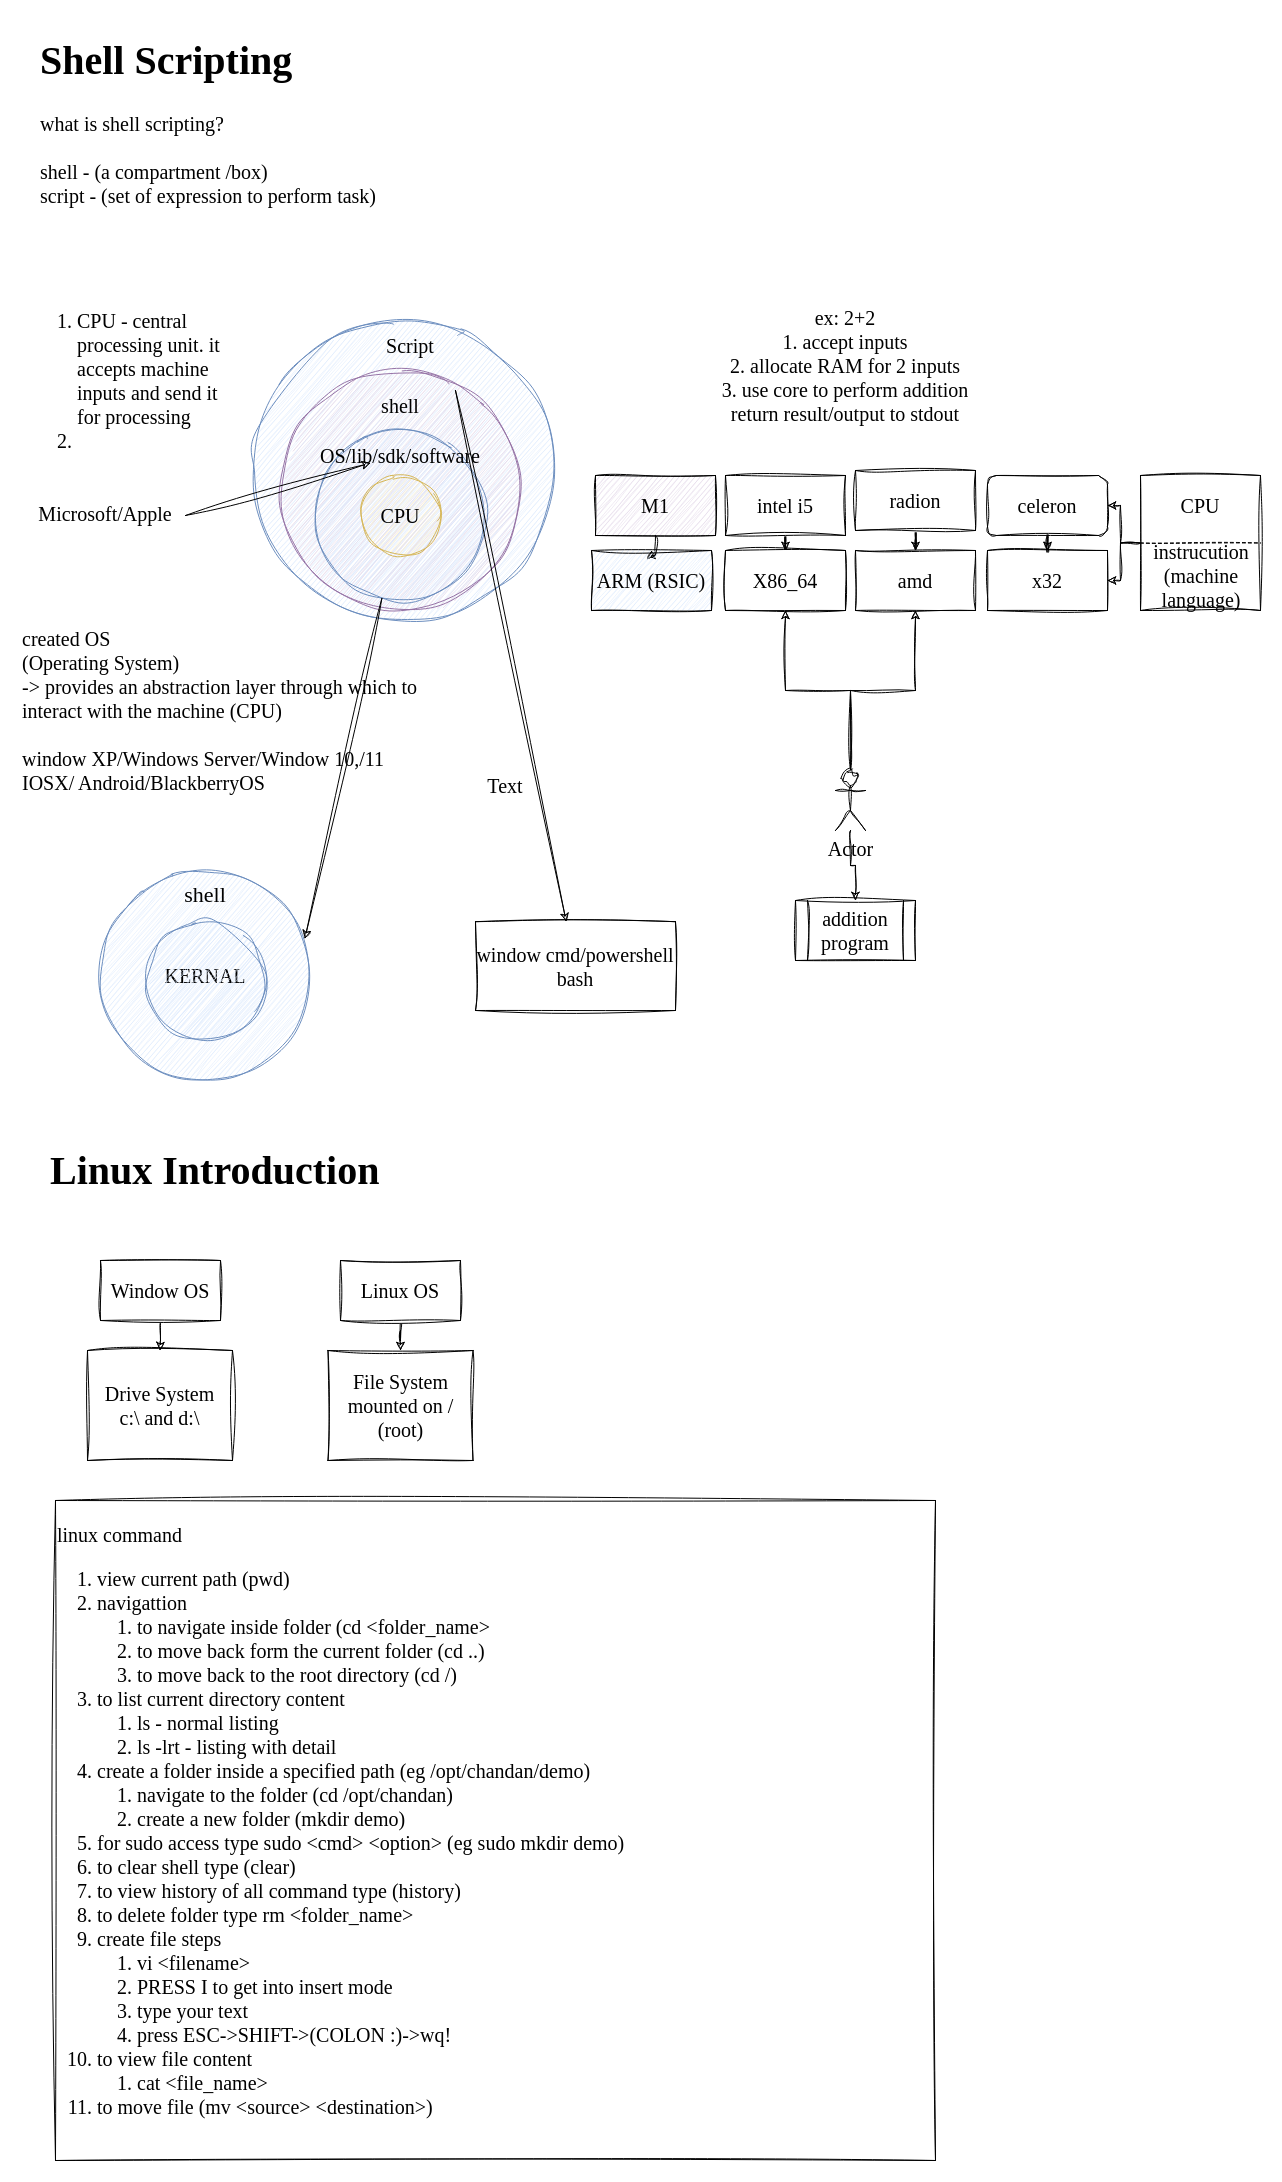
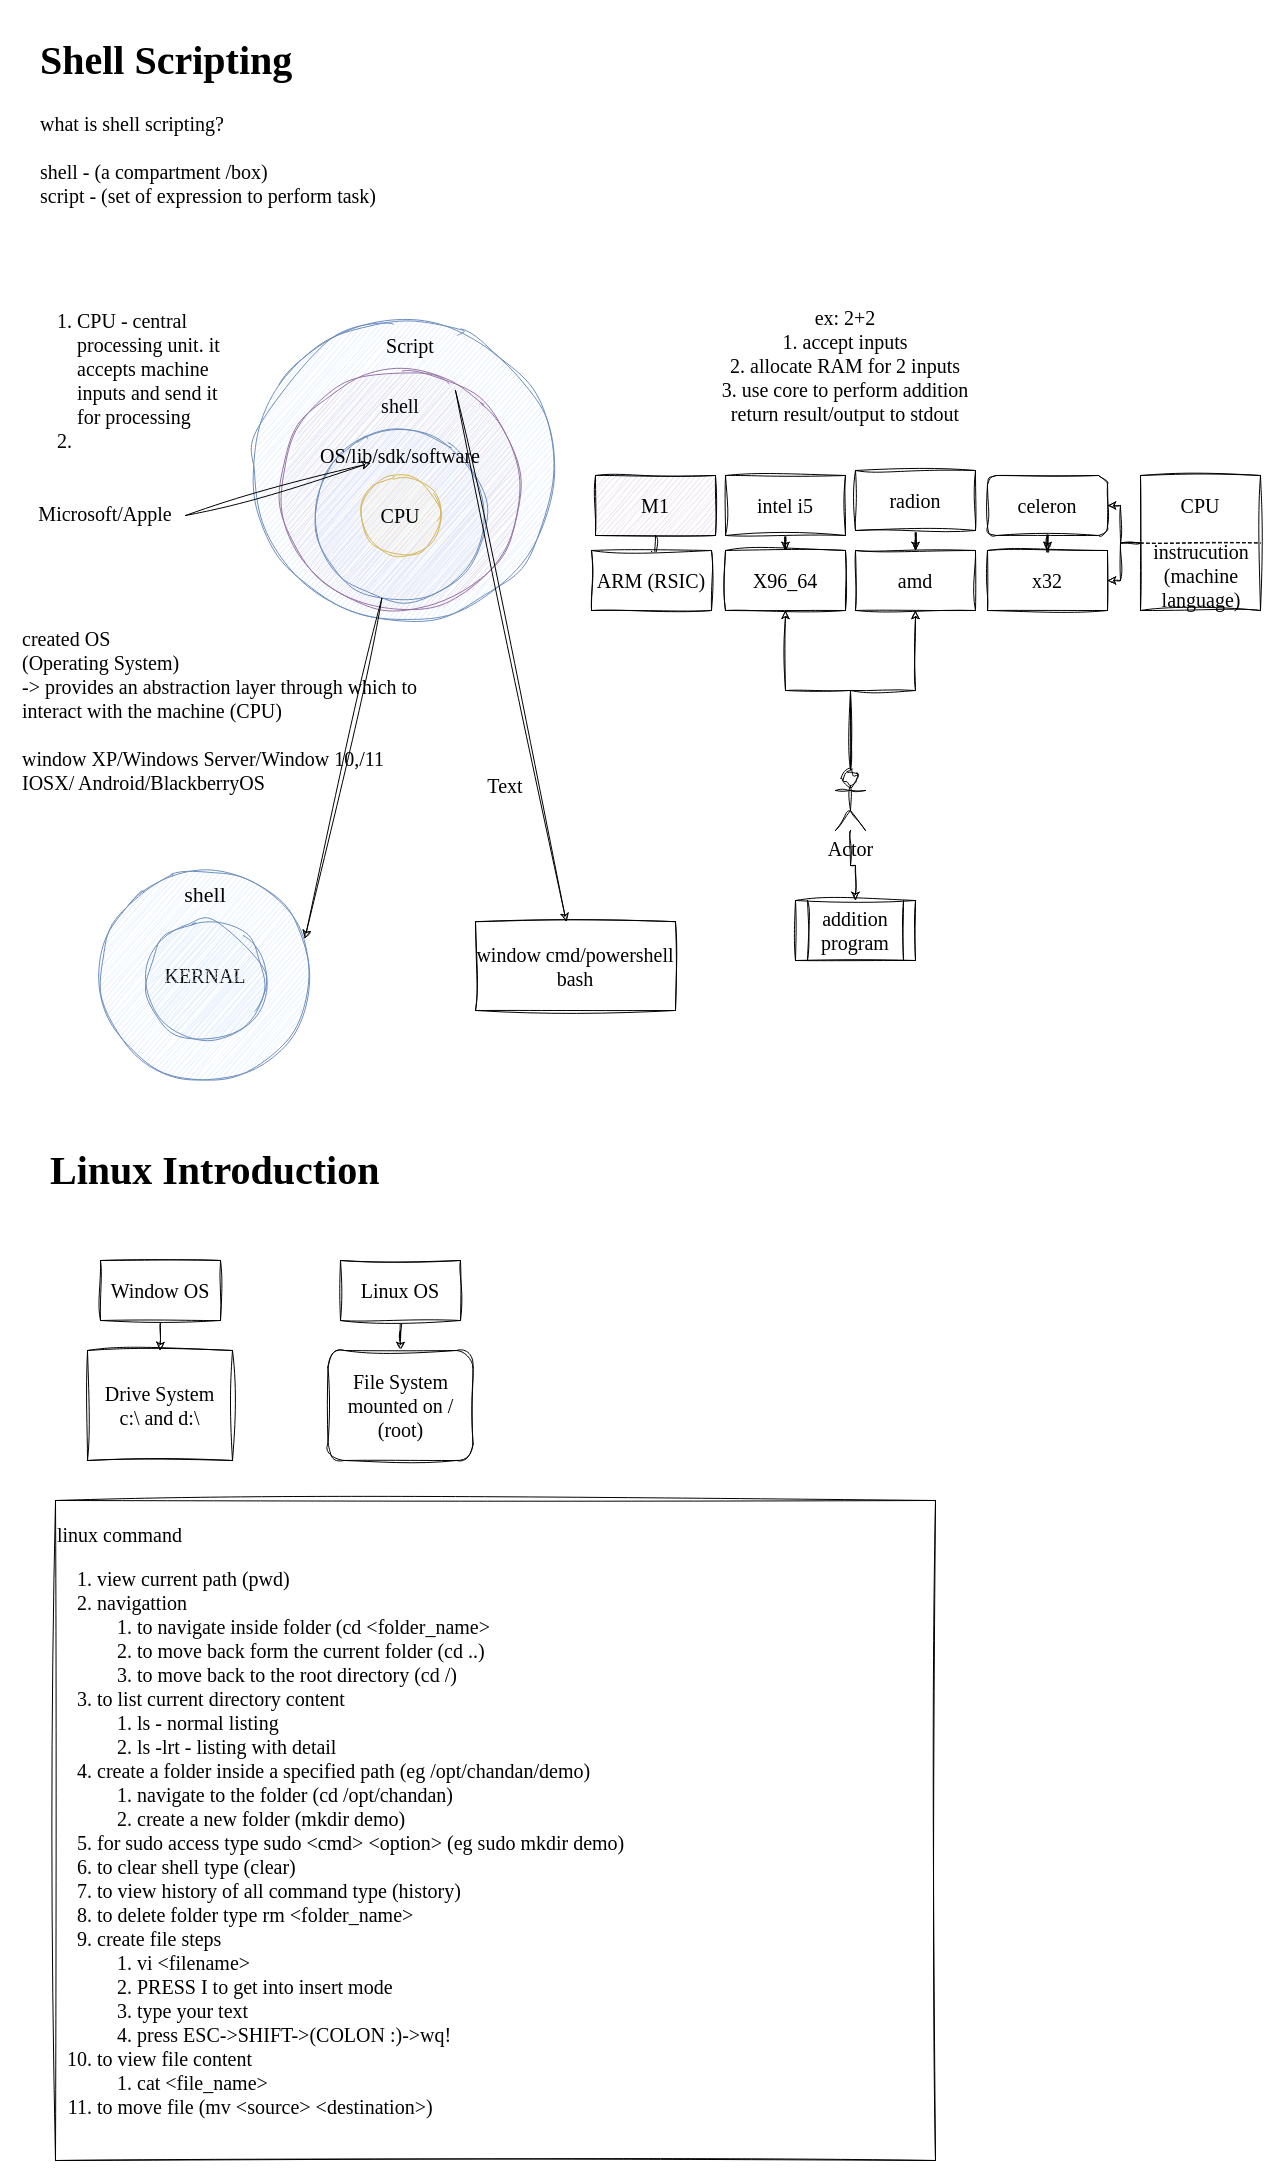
node "ARM (RSIC)": fillcolor #dae8fc -> #ffffff
node "X86_64": label "X86_64" -> "X96_64"
node "File System mounted on / (root)": shape rectangle -> rounded rectangle
